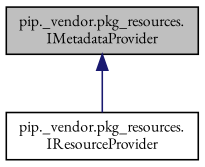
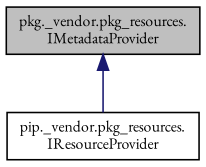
node "pip._vendor.pkg_resources. IMetadataProvider": label "pip._vendor.pkg_resources. IMetadataProvider" -> "pkg._vendor.pkg_resources. IMetadataProvider"
